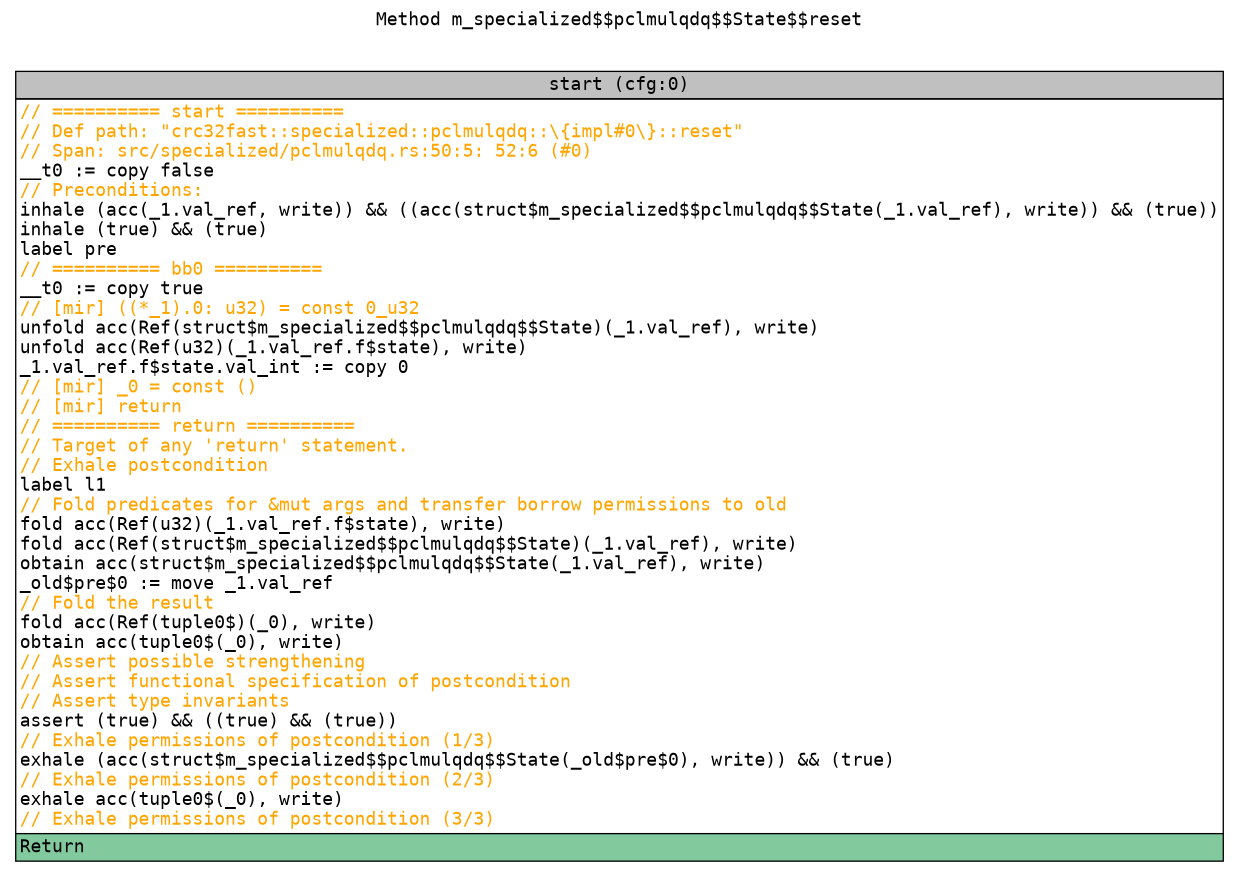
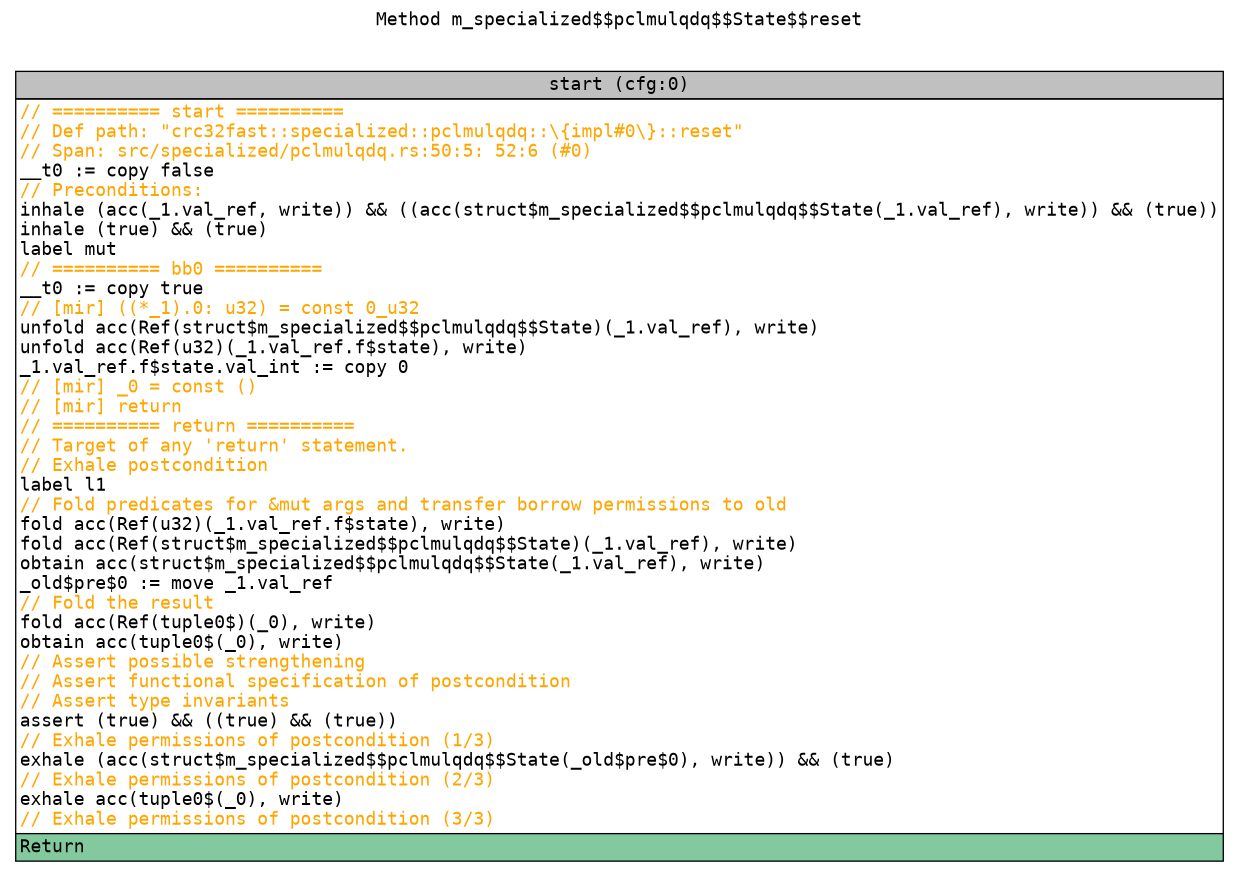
node "start (cfg:0)": text "label pre" -> "label mut"
